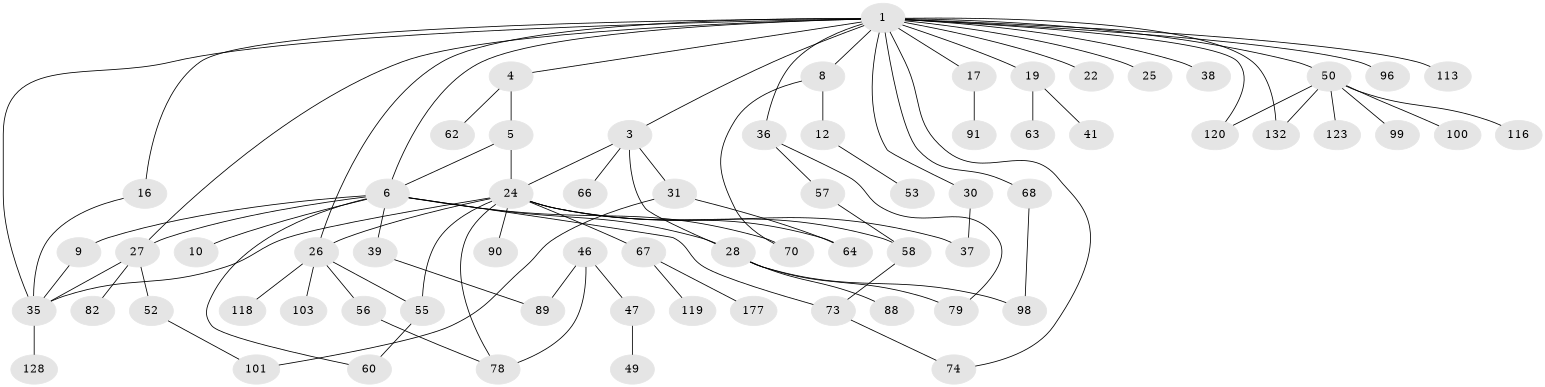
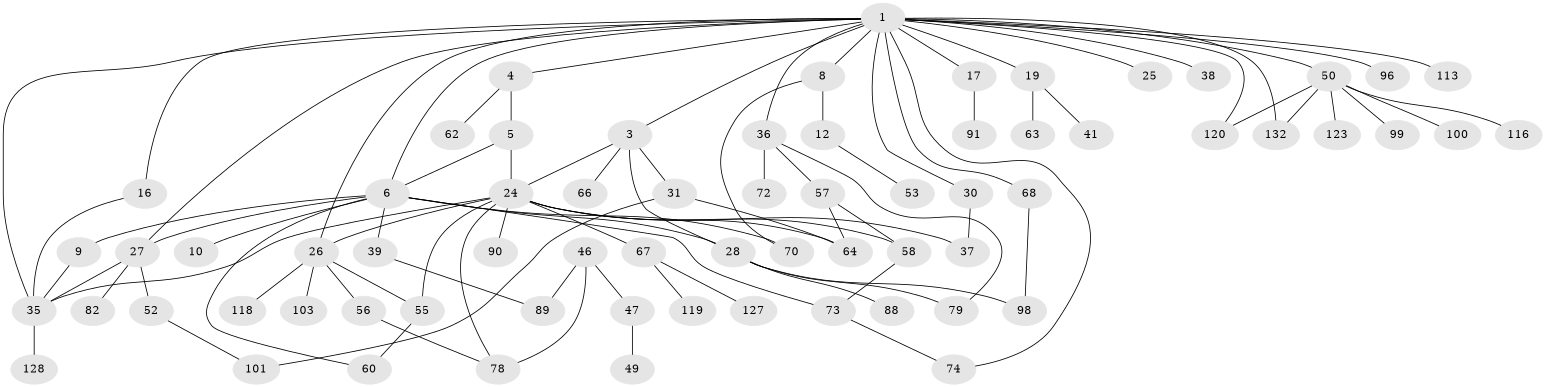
node "22": removed
node "72": added
edge "57" -- "64": added
node "177": label "177" -> "127"
